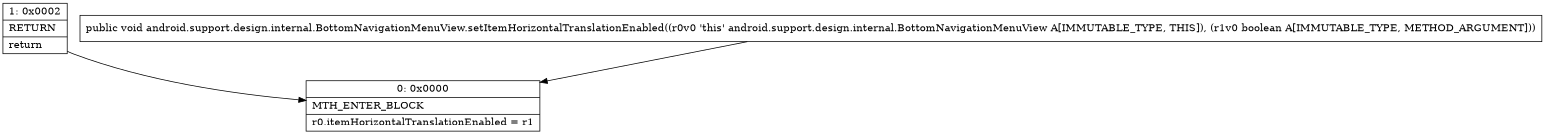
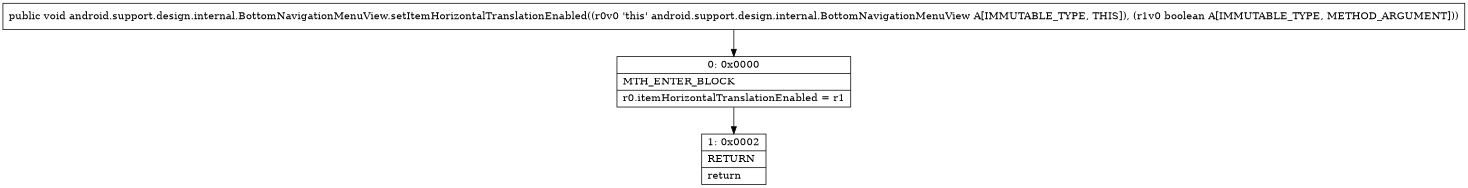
edge "1: 0x0002" -> "0: 0x0000": reversed
